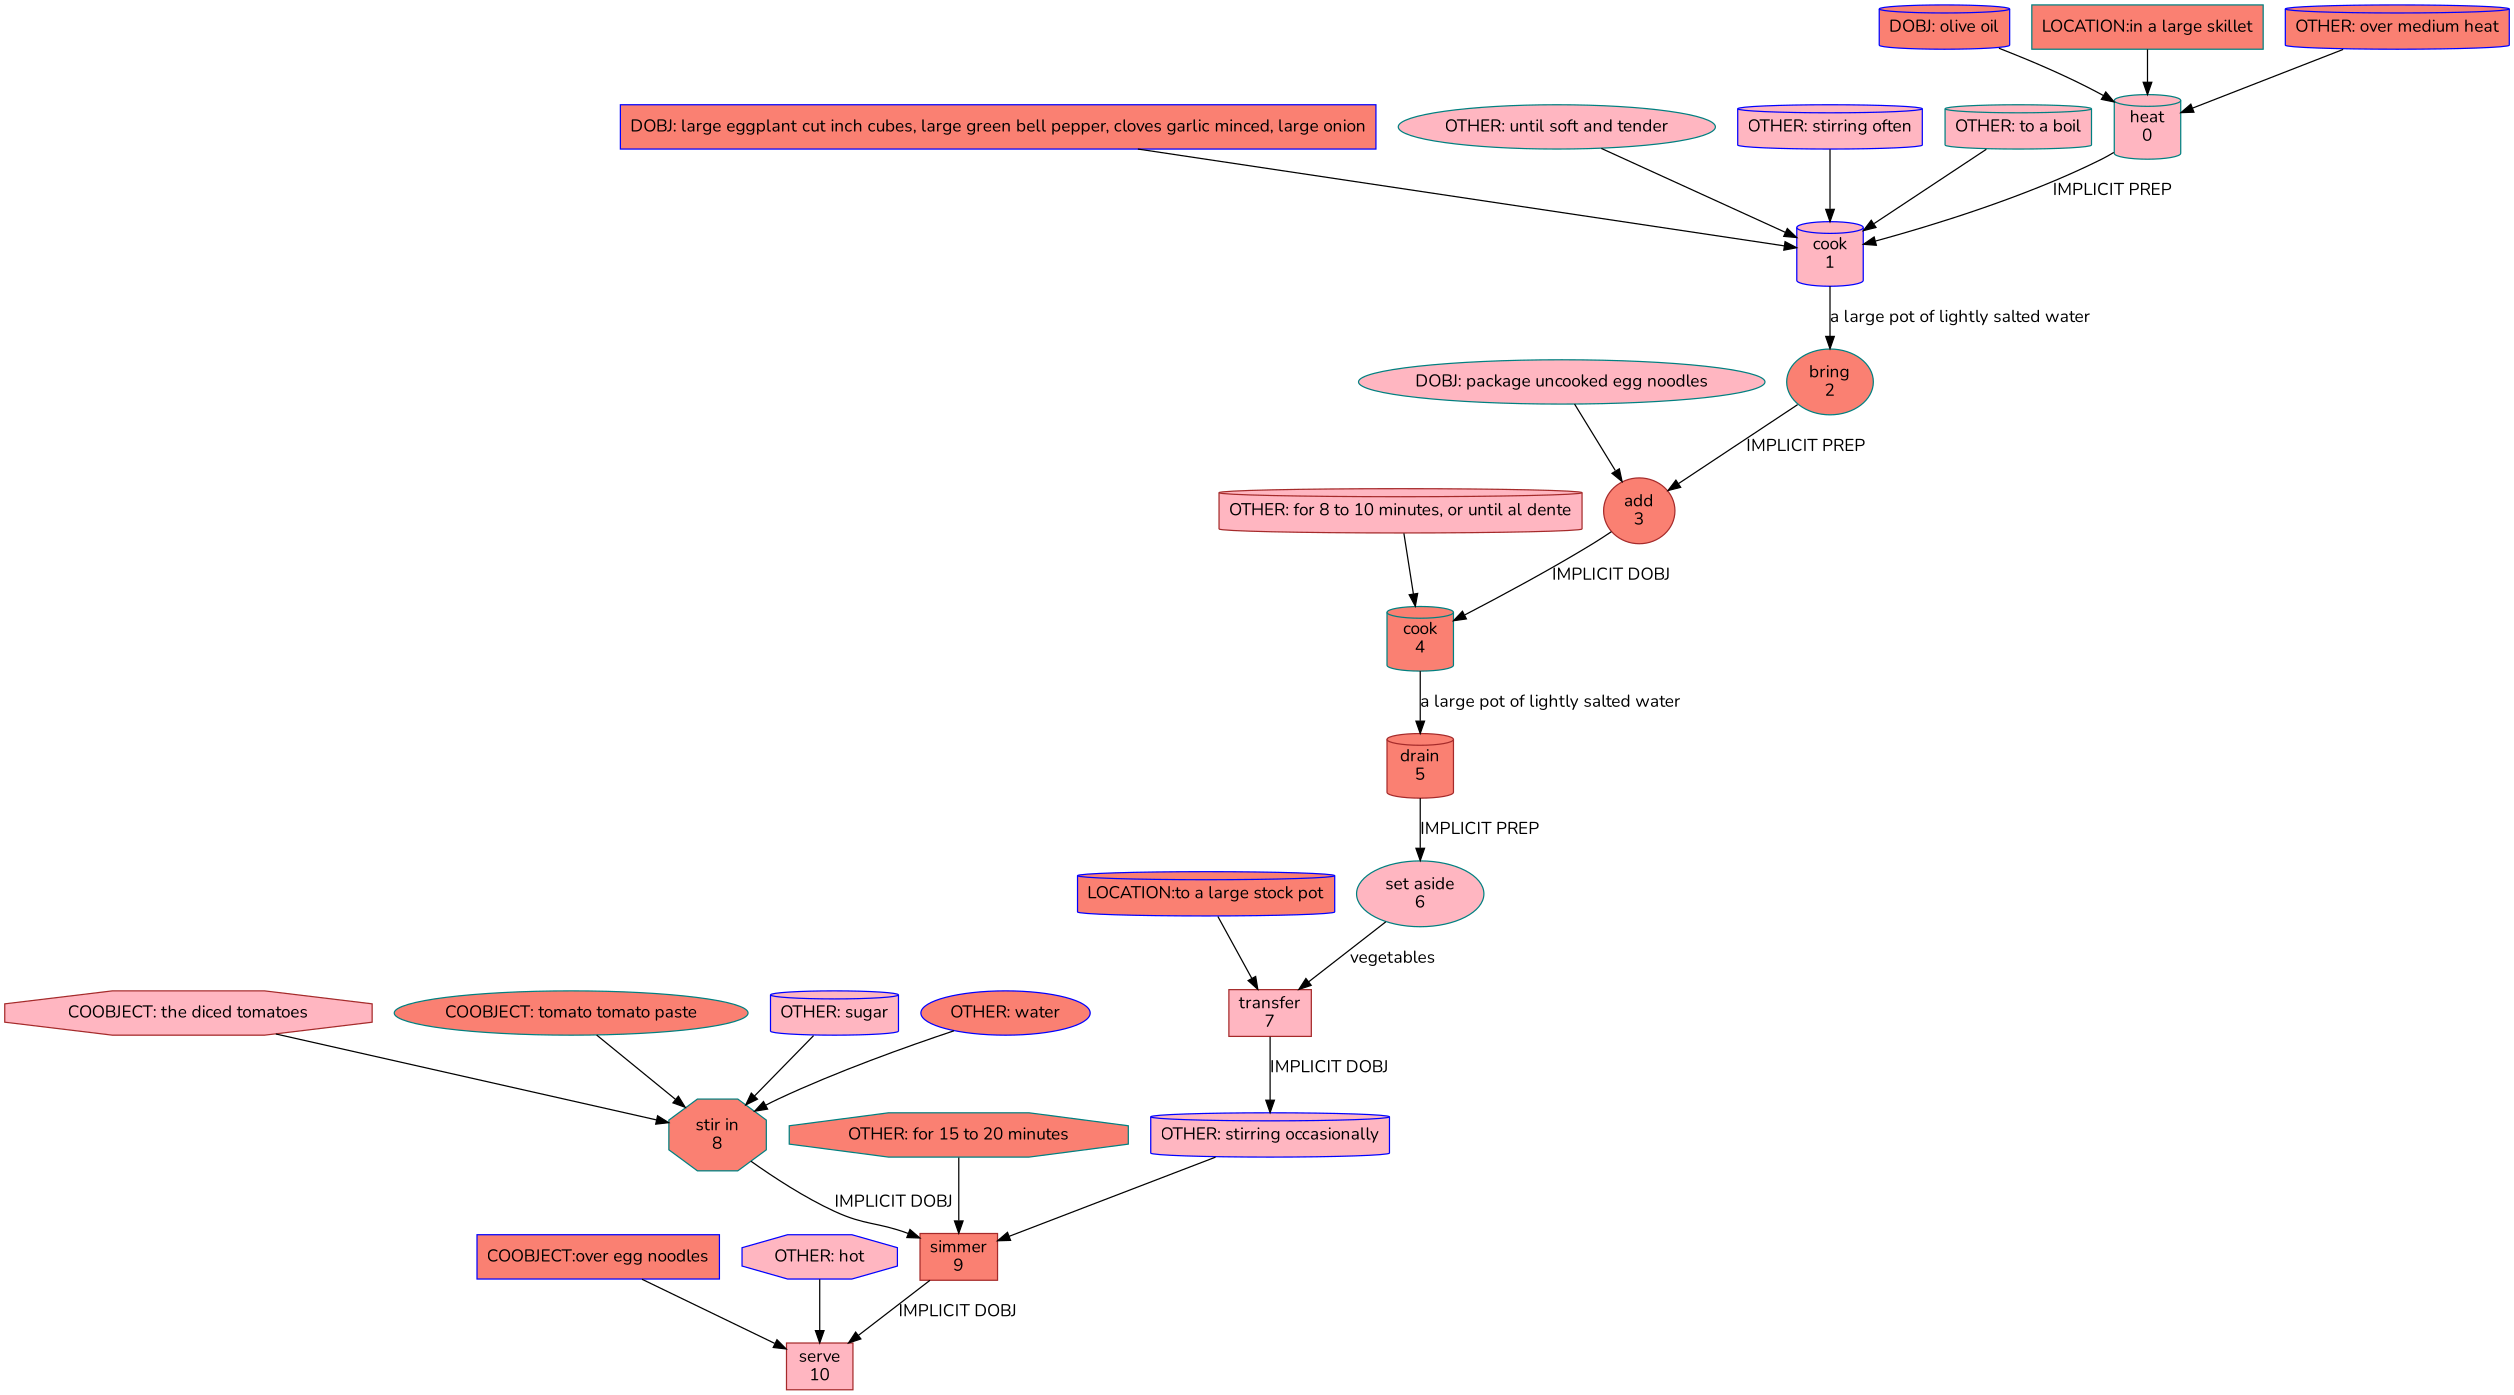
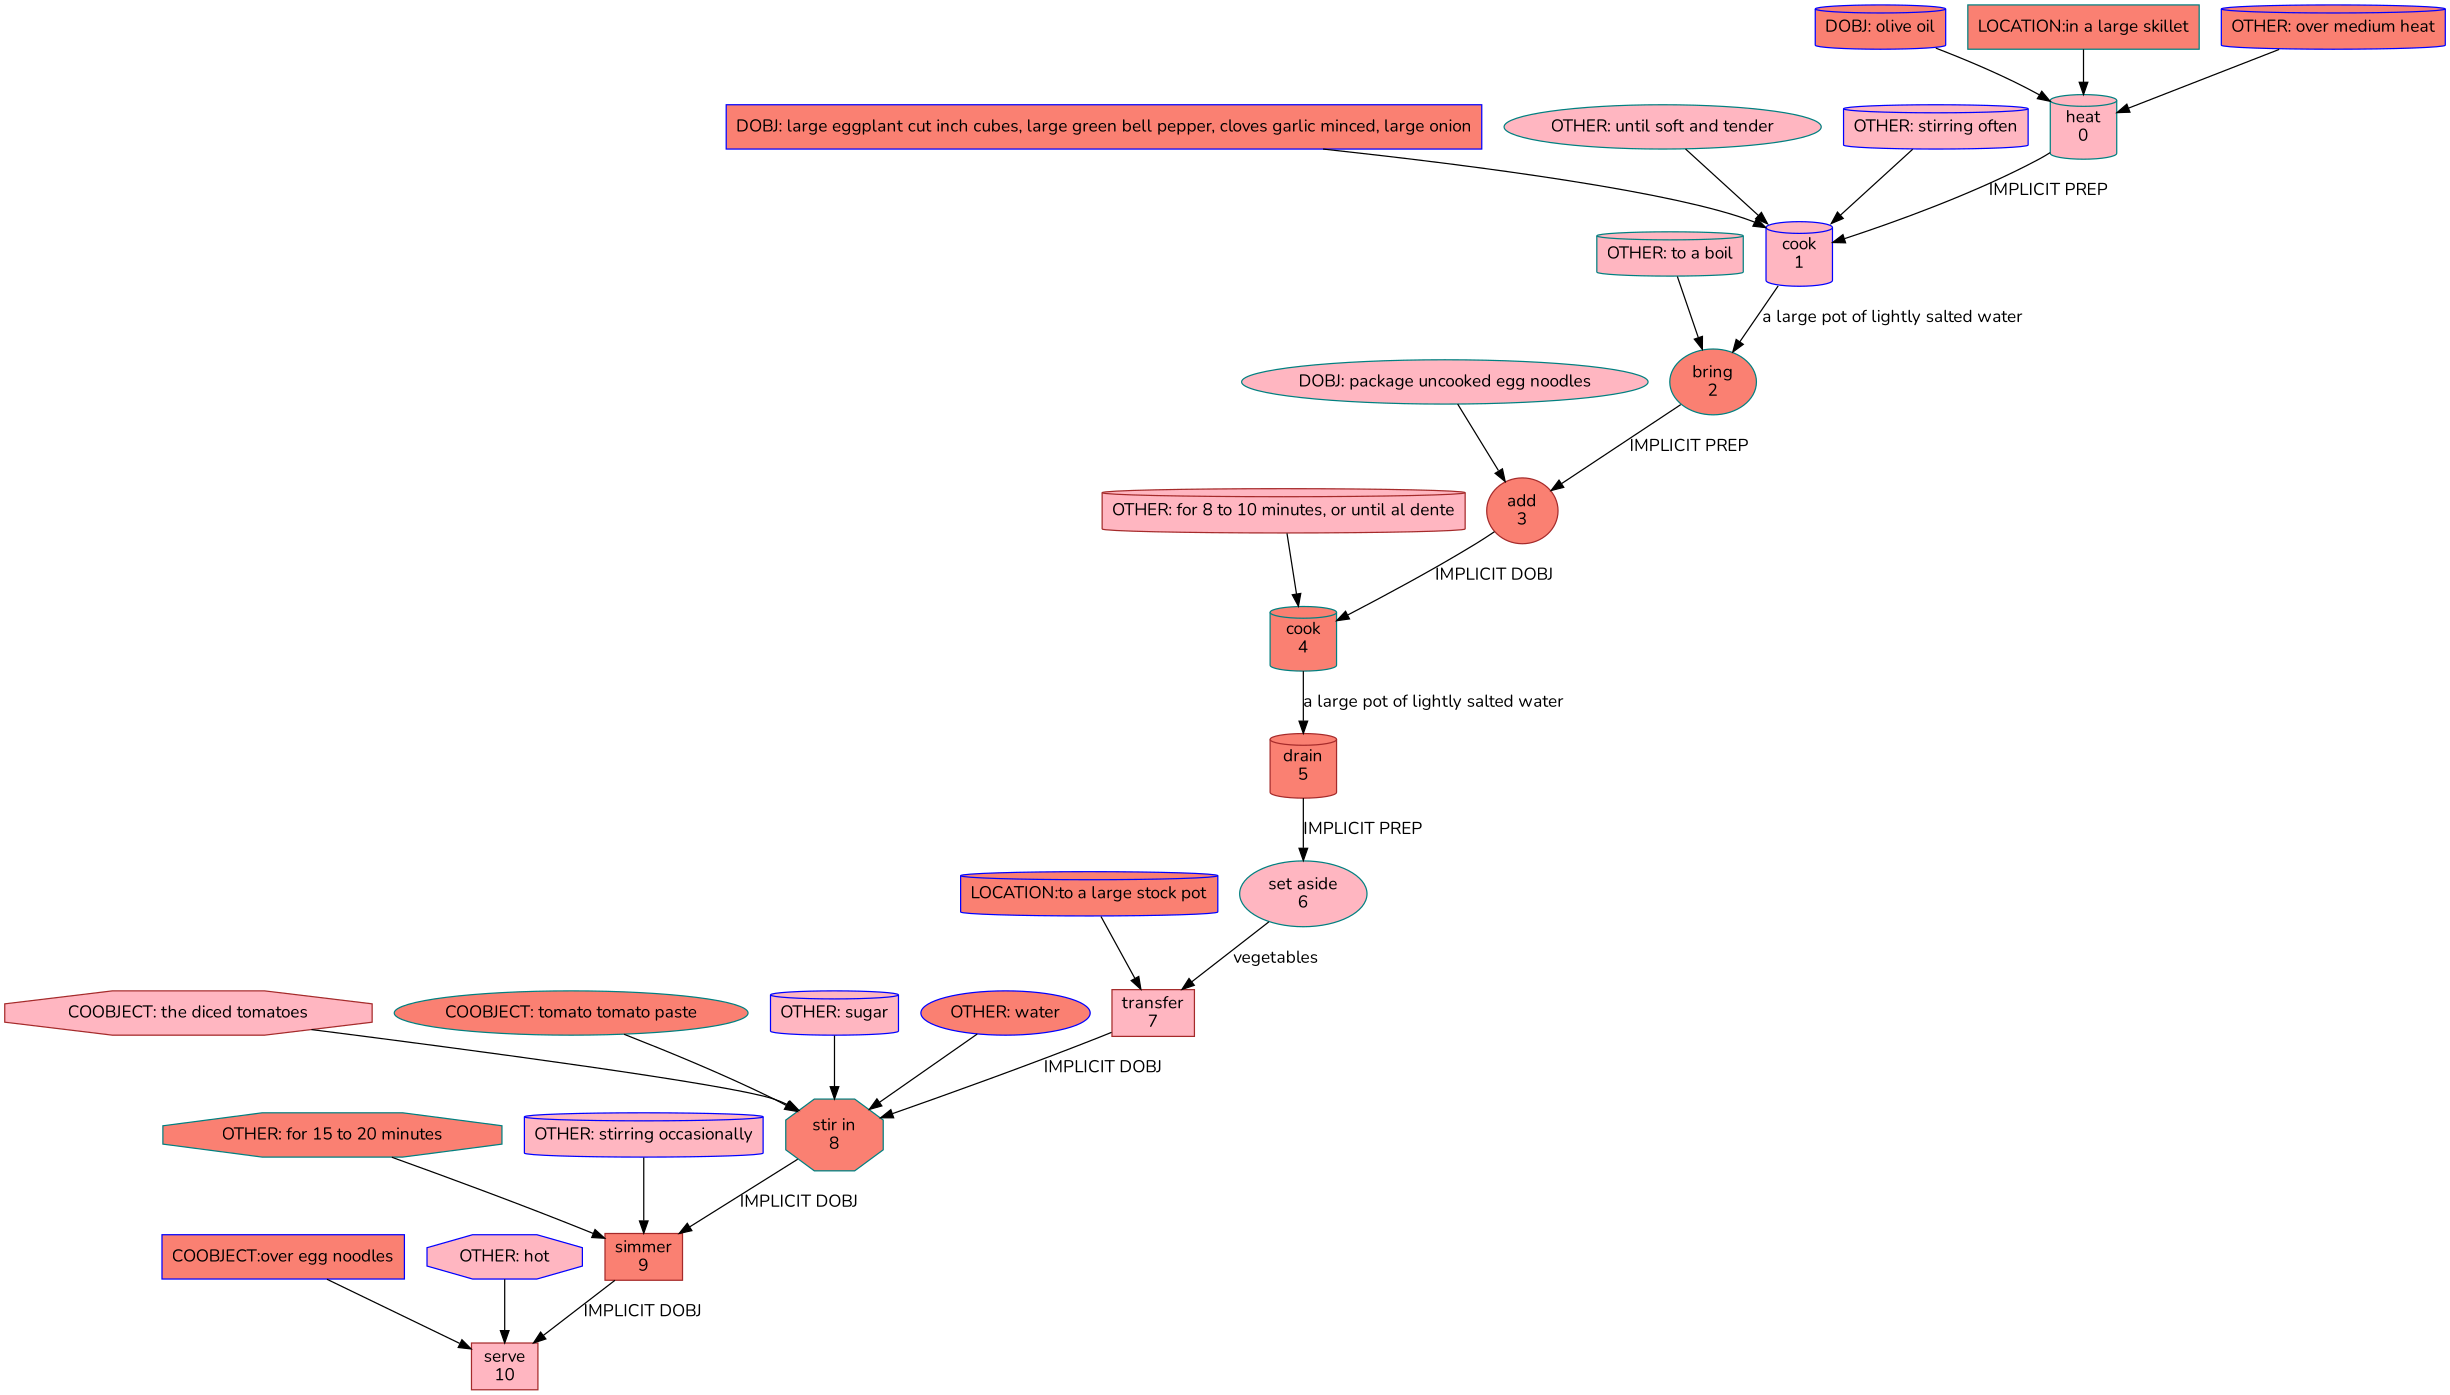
edge "OTHER: to a boil" -> "cook 1": now "OTHER: to a boil" -> "bring 2"
edge "transfer 7" -> "OTHER: stirring occasionally": now "transfer 7" -> "stir in 8"
